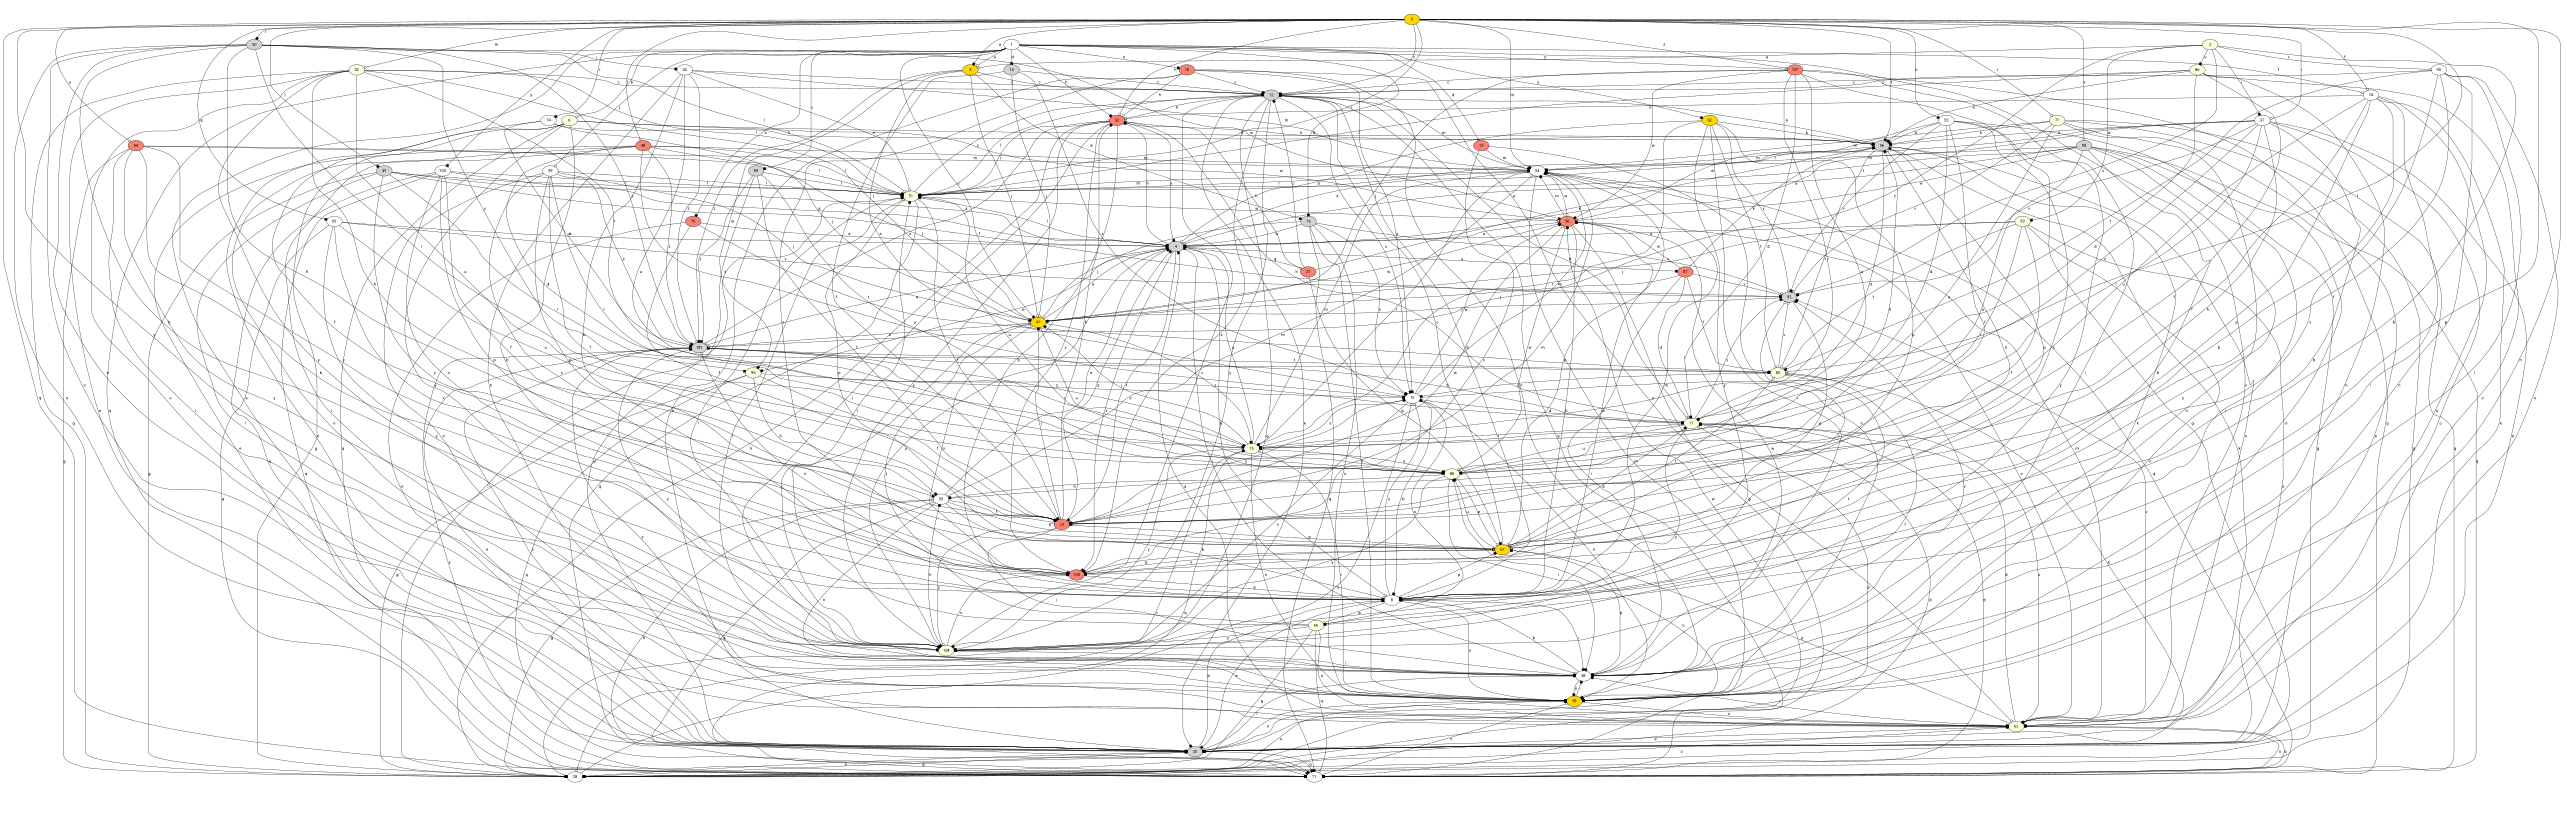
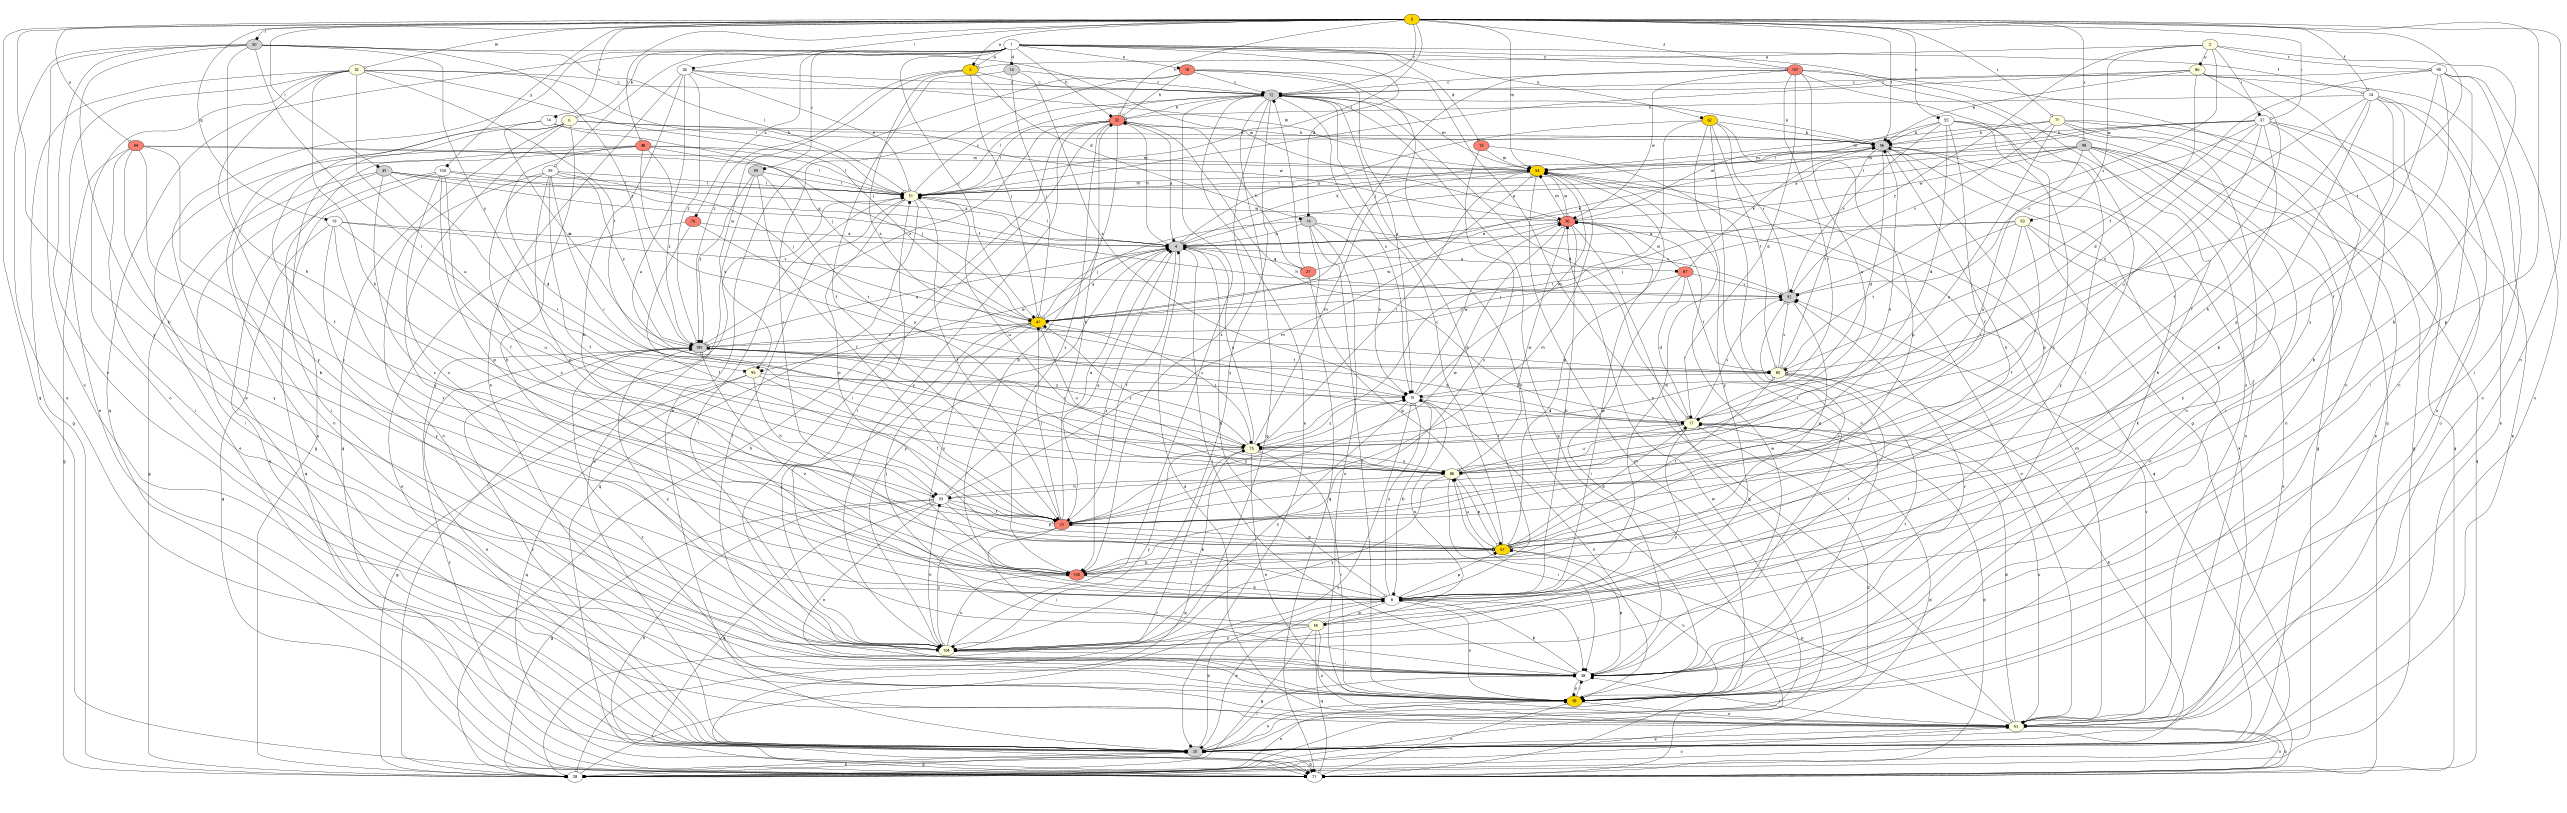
edge "50" -> "34": now "0" -> "34"
node "54": fillcolor white -> gold
node "69": label "69" -> "19"
